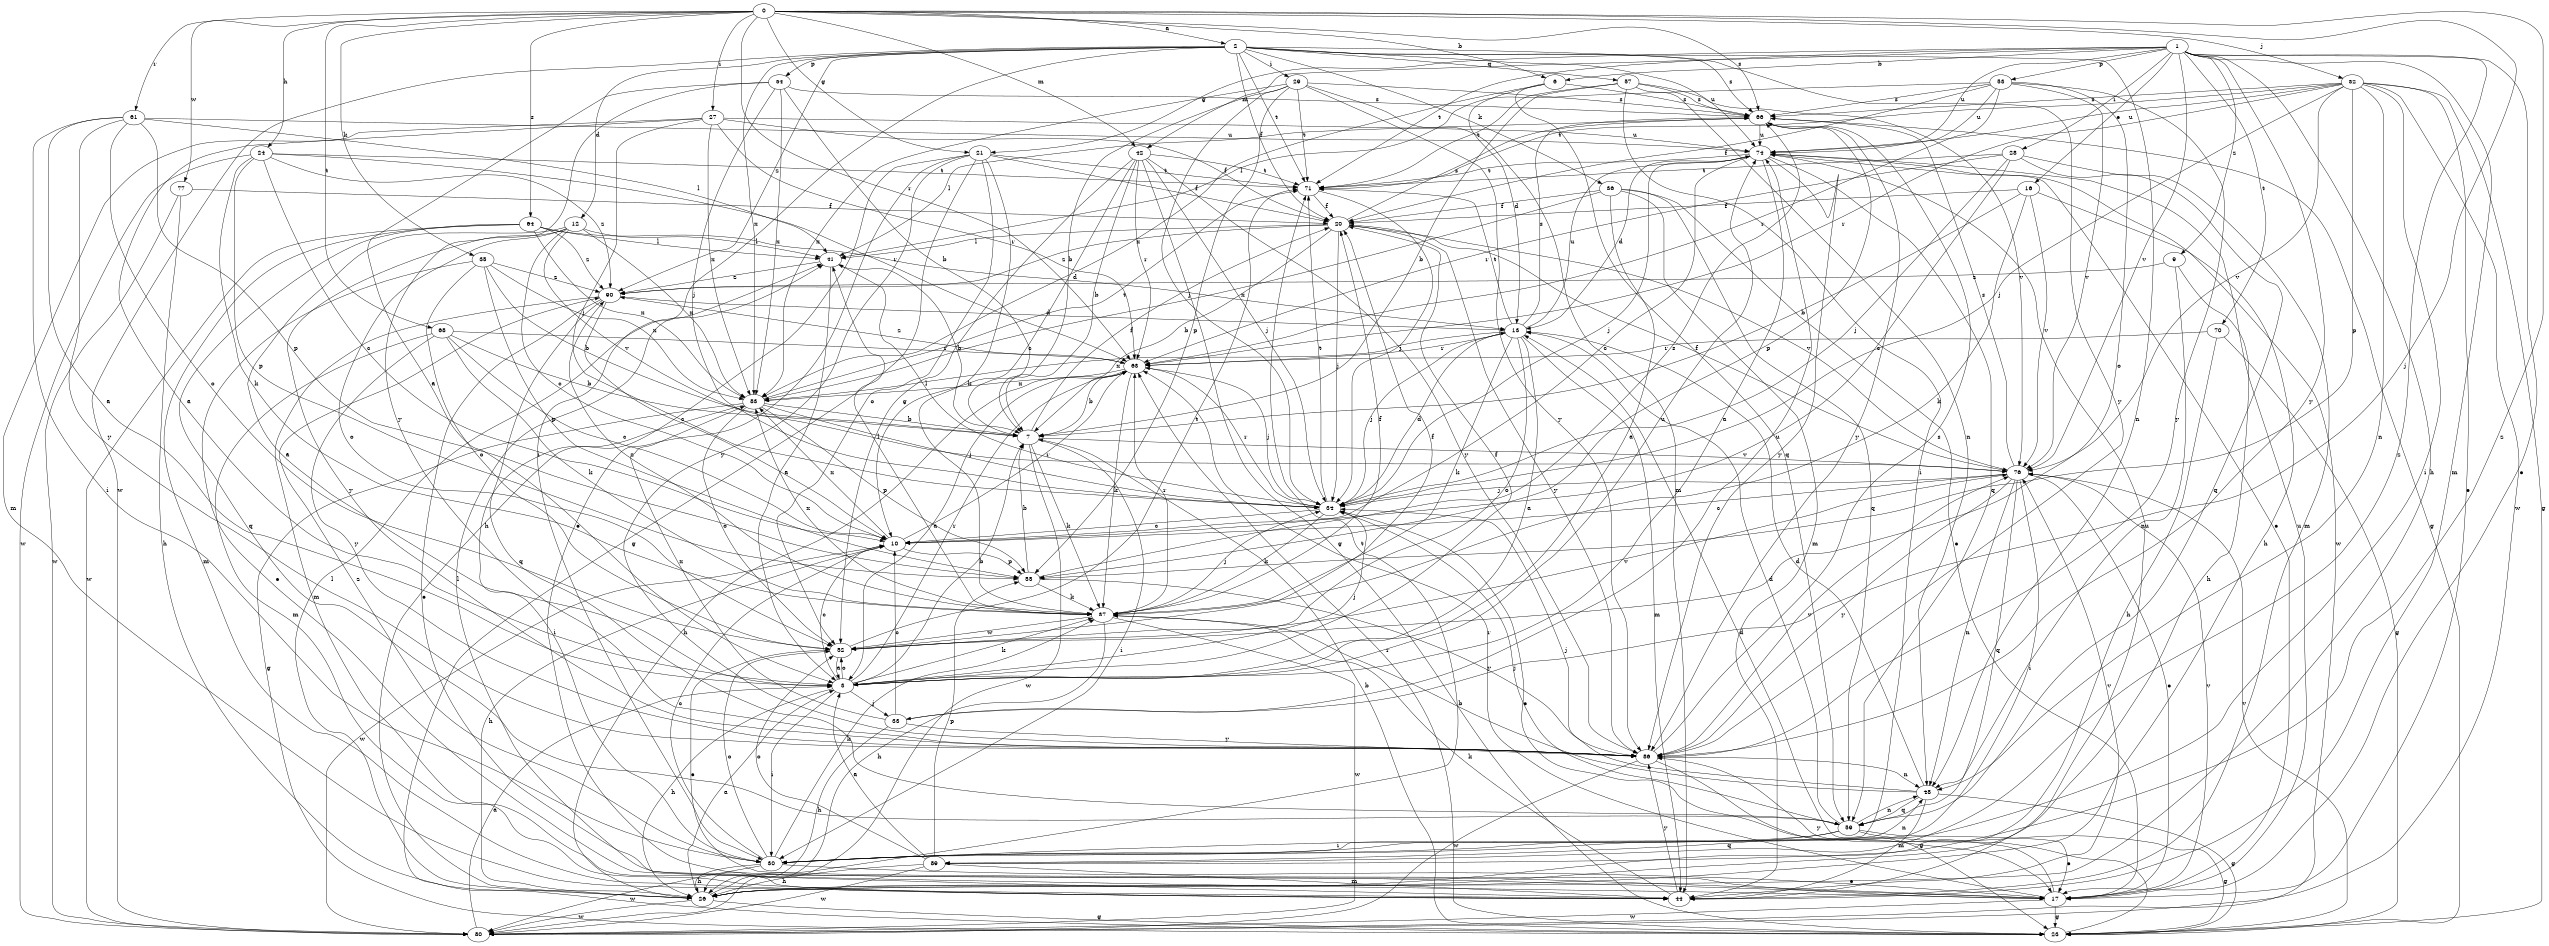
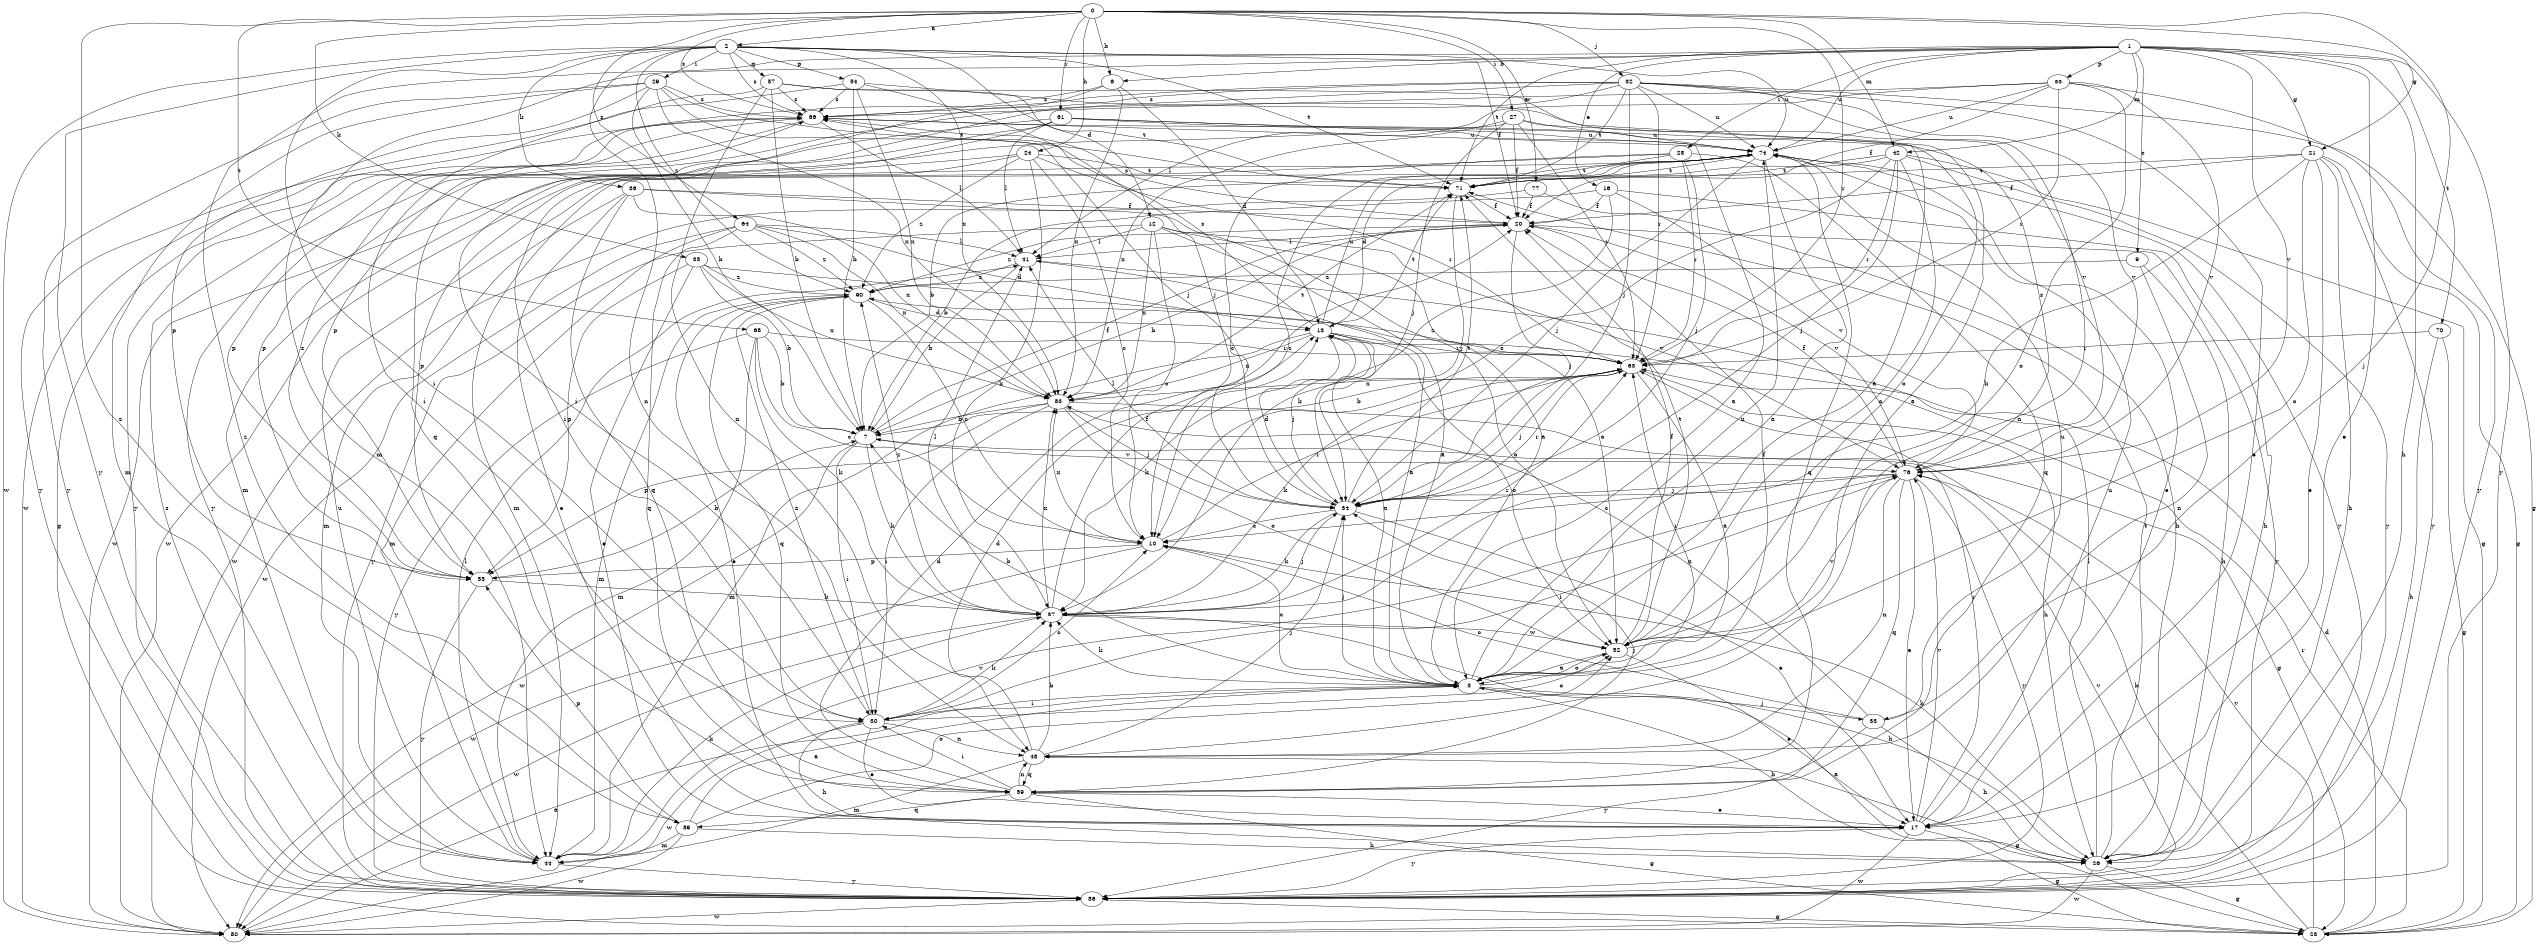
edge "1" -> "9": label "z" -> "c"
edge "42" -> "52": label "g" -> "o"
edge "86" -> "48": removed, label "n"
